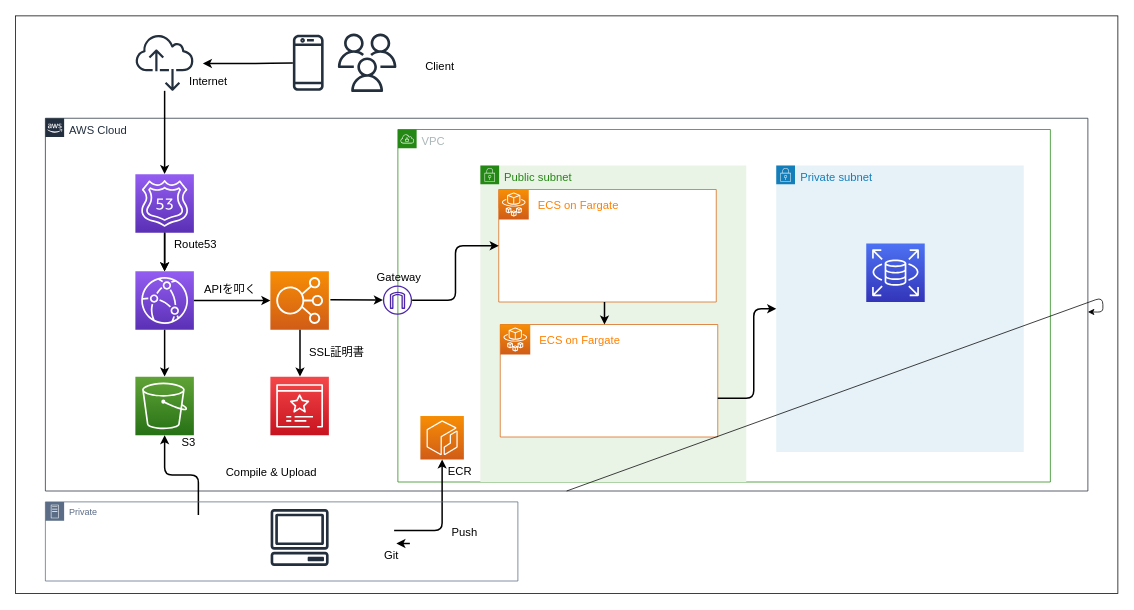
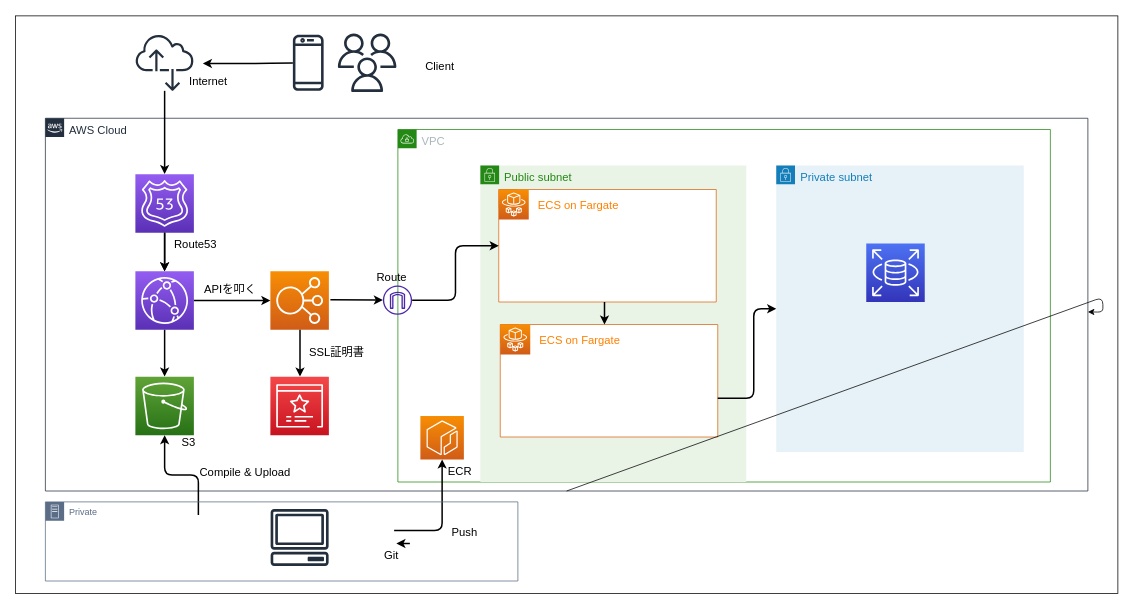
node "Gateway": label "Gateway" -> "Route"
node "Compile & Upload": moved (290, 472) -> (264, 472)
